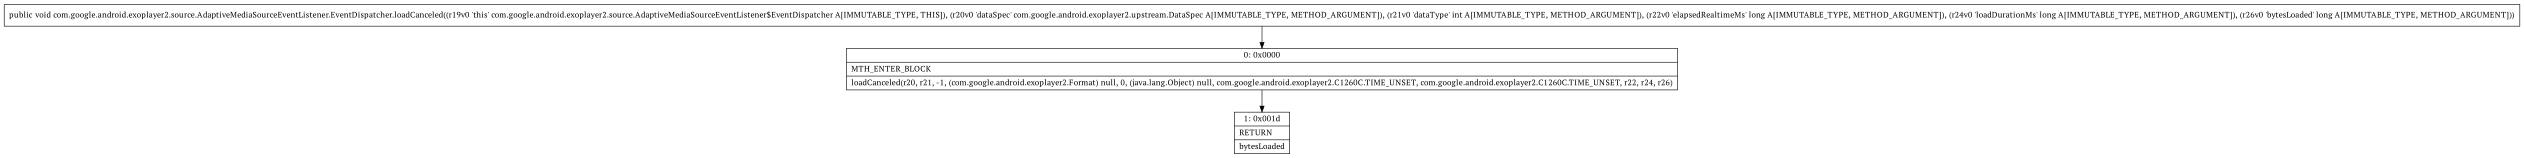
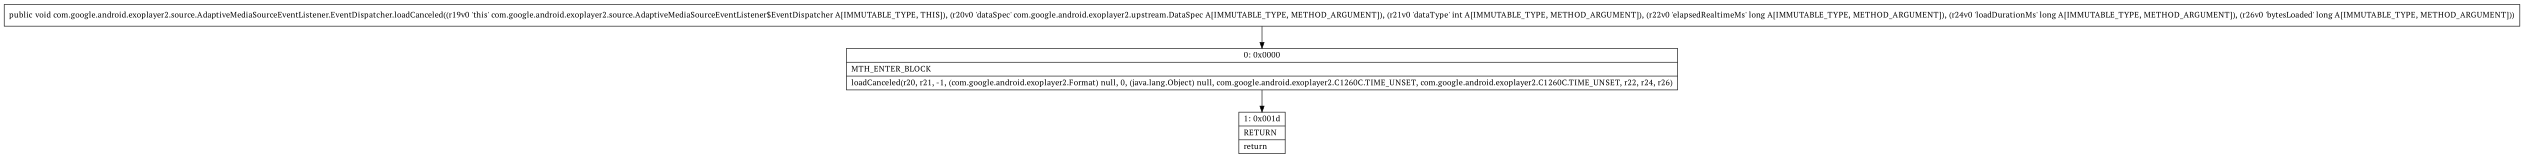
node "1: 0x001d": text "bytesLoaded" -> "return"
